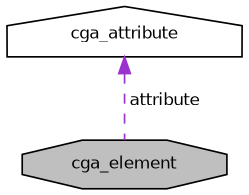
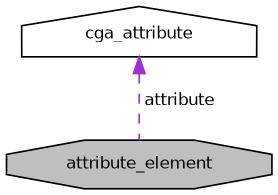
node "cga_element": label "cga_element" -> "attribute_element"
